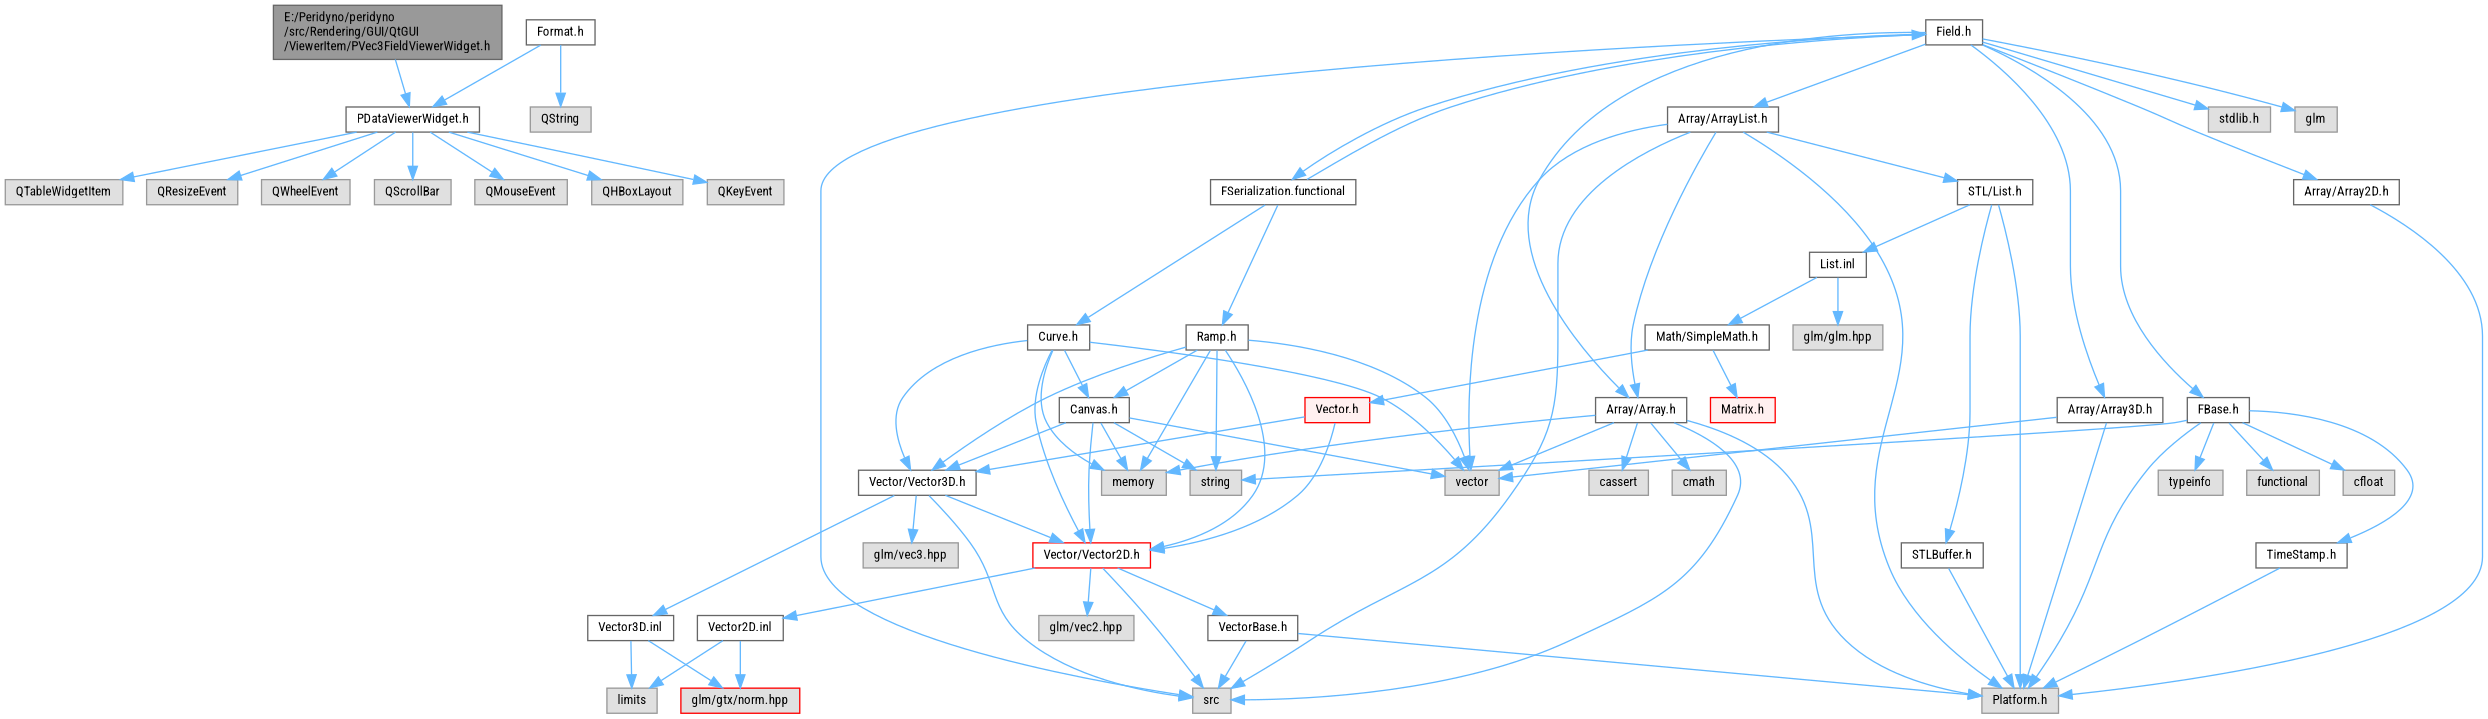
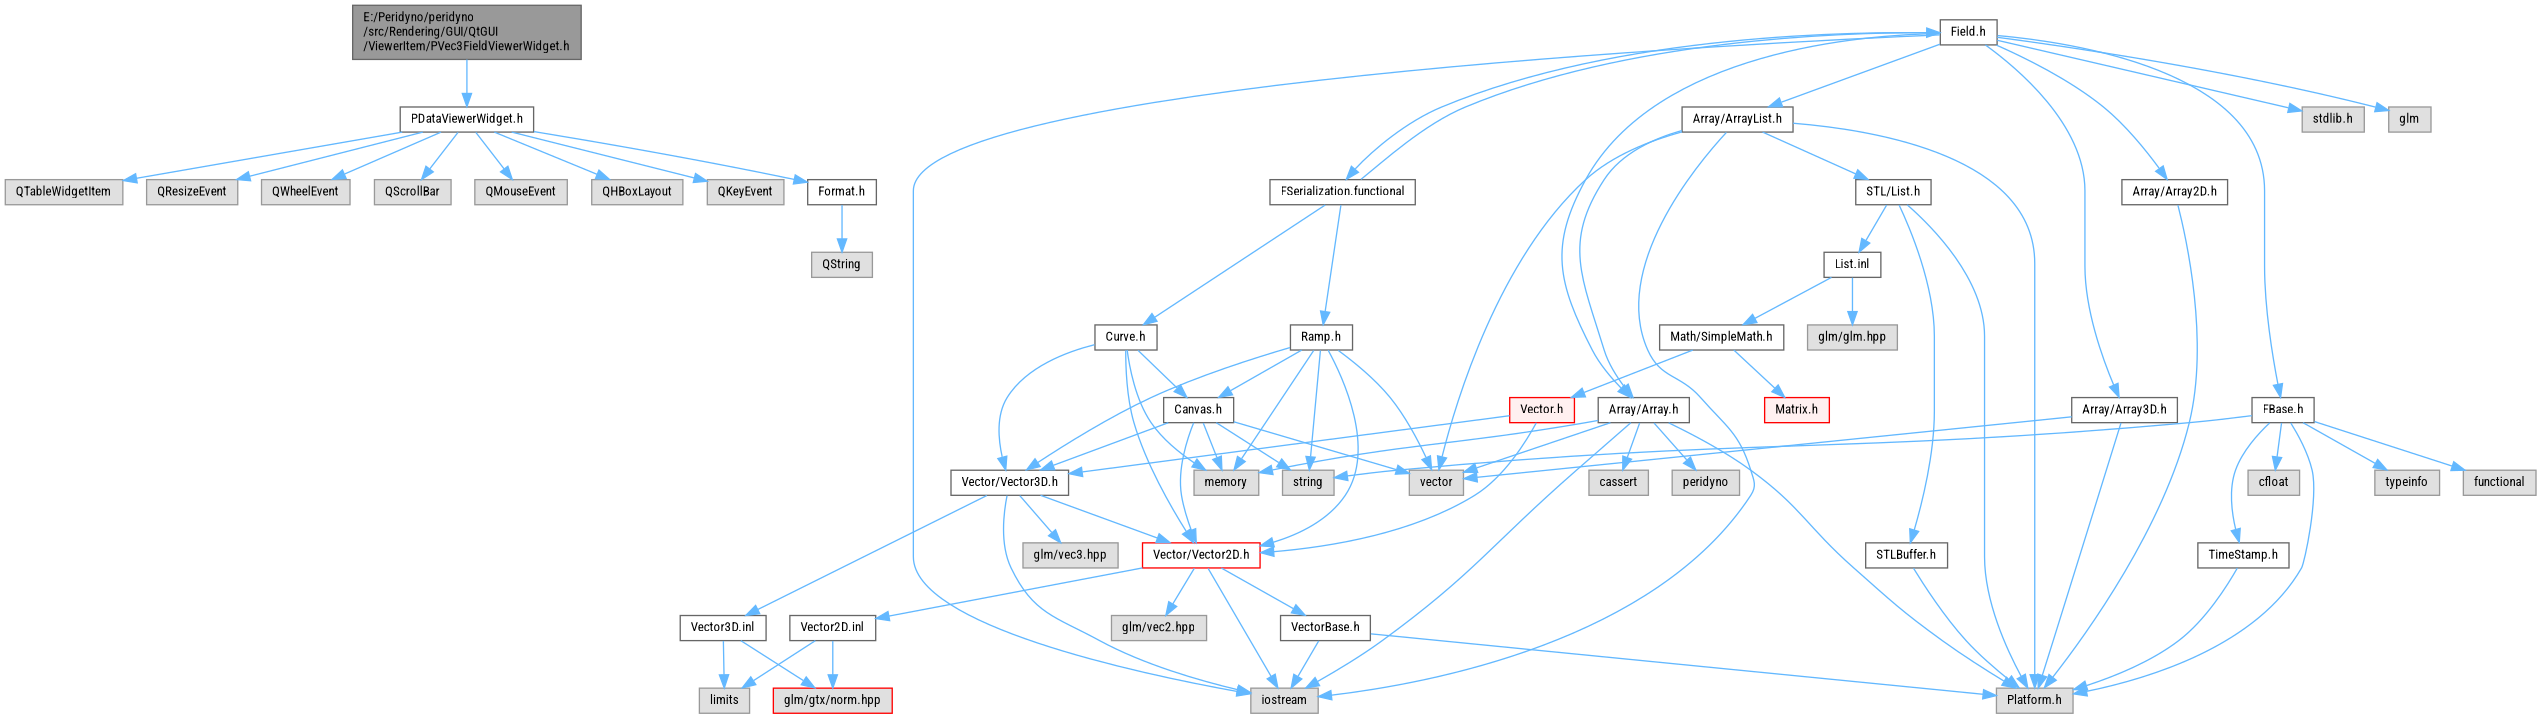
edge "Format.h" -> "PDataViewerWidget.h": reversed
edge "Curve.h" -> "vector": removed
node "cmath": label "cmath" -> "peridyno"
node "src": label "src" -> "iostream"
